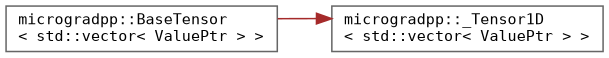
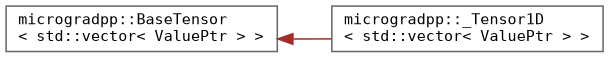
edge "microgradpp::BaseTensor < std::vector< ValuePtr > >" -> "microgradpp::_Tensor1D < std::vector< ValuePtr > >": reversed
